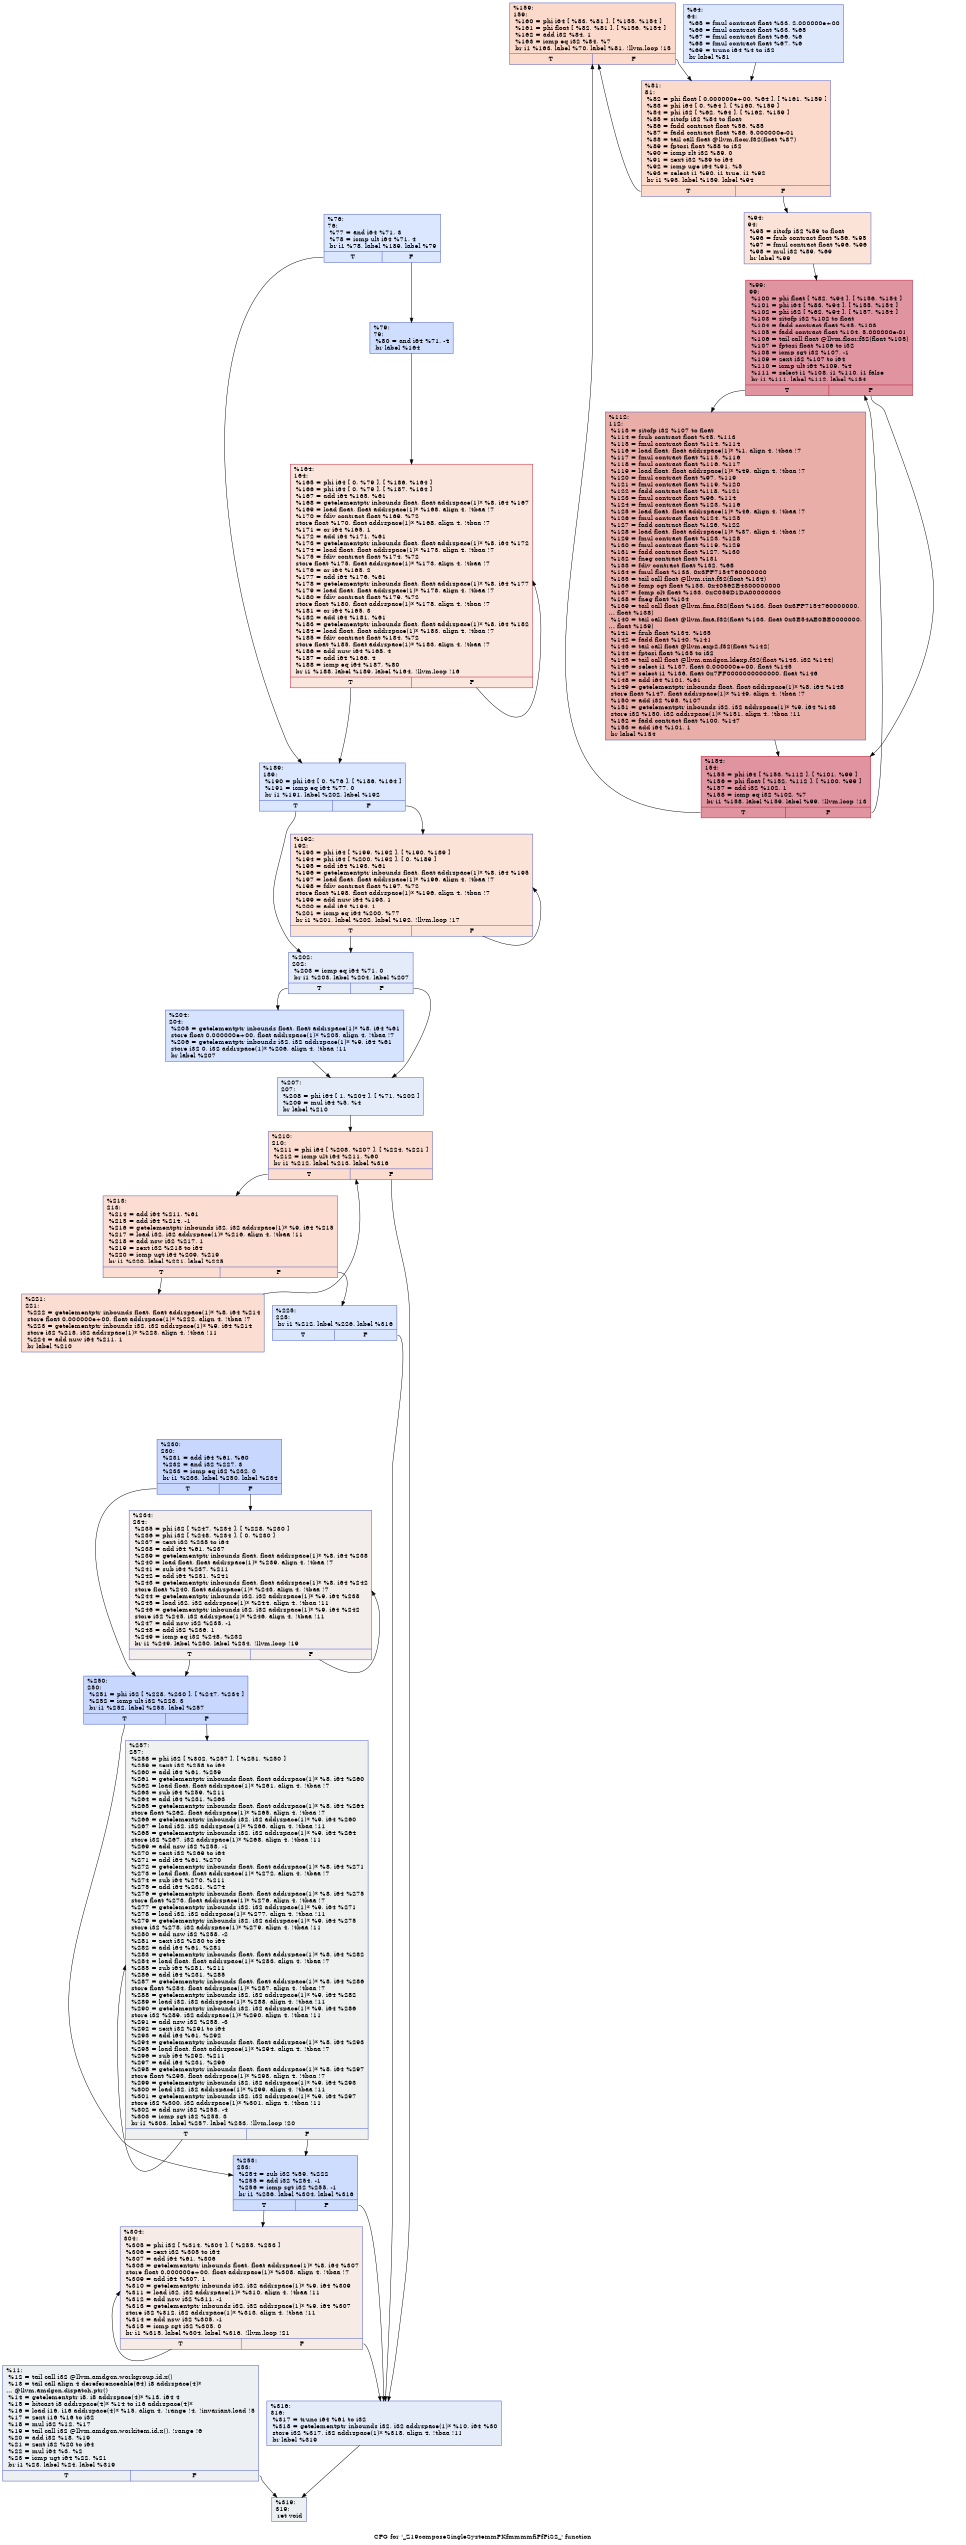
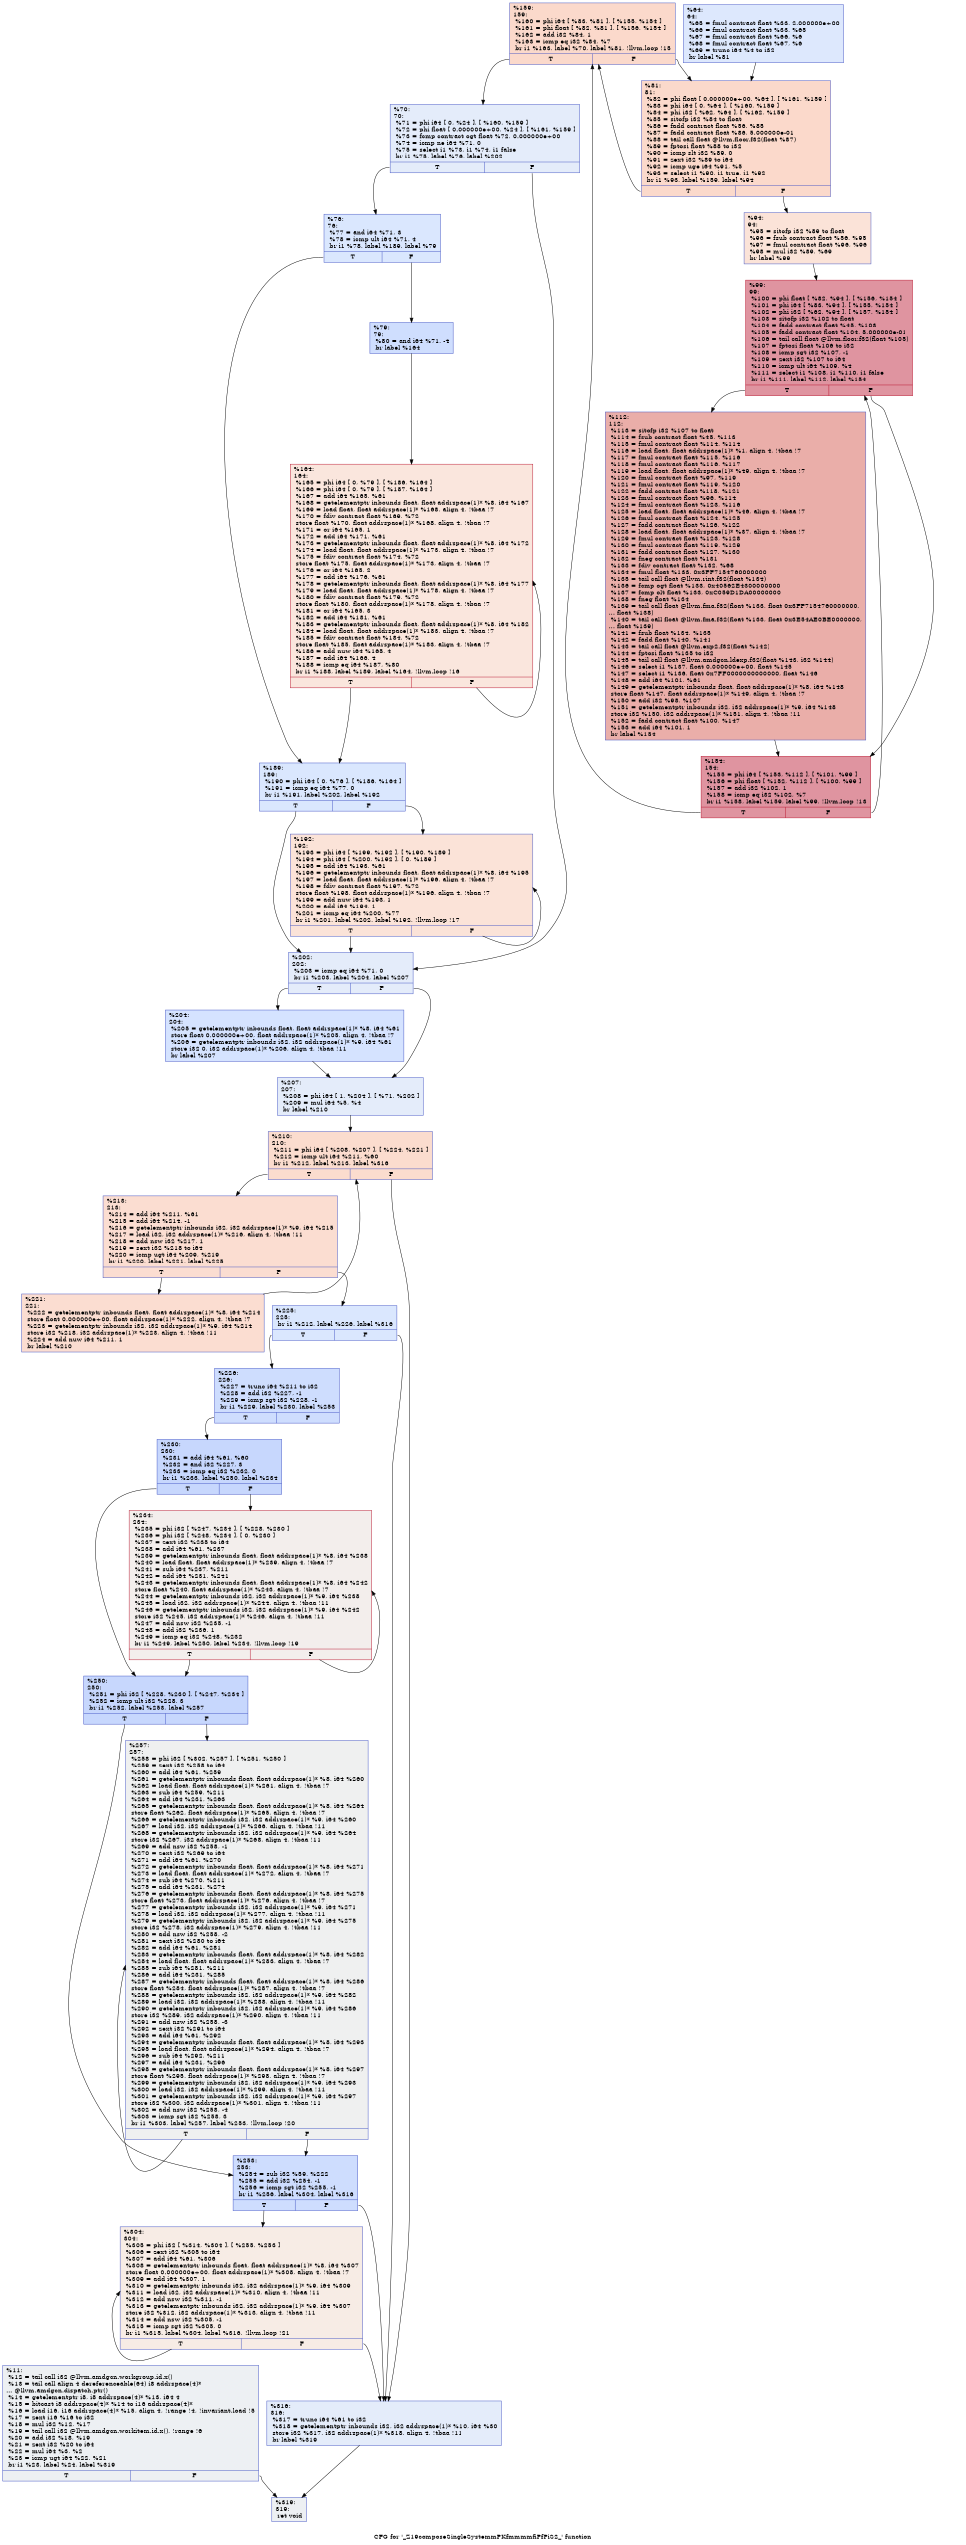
node "%70:": added
node "%226:": added
node "%234:": color #3d50c3ff -> #b70d28ff
